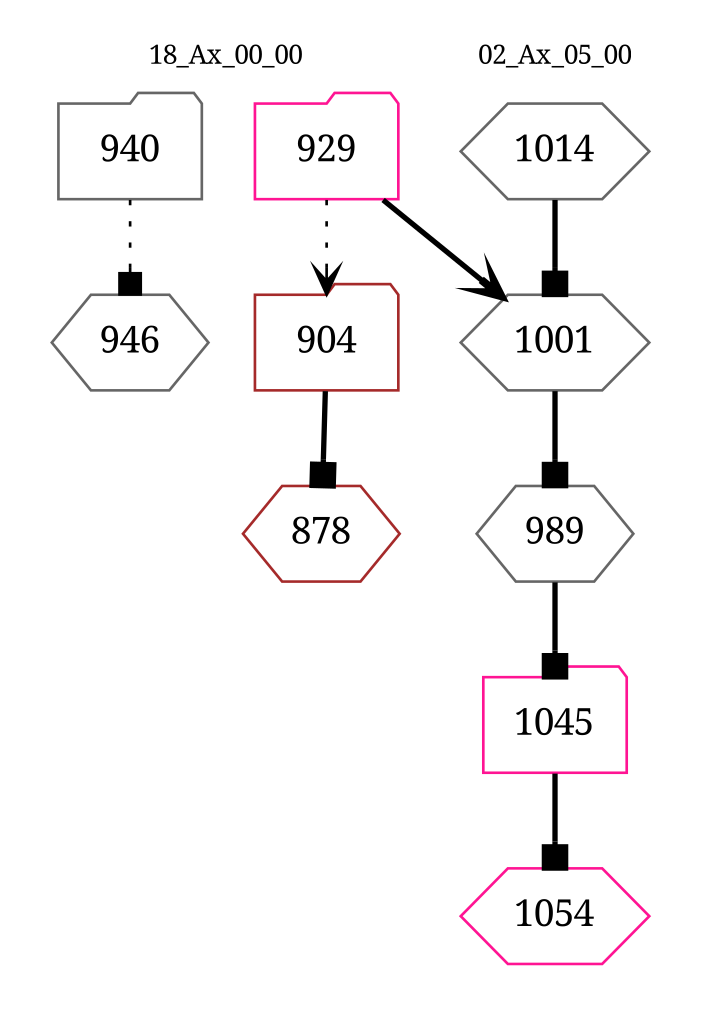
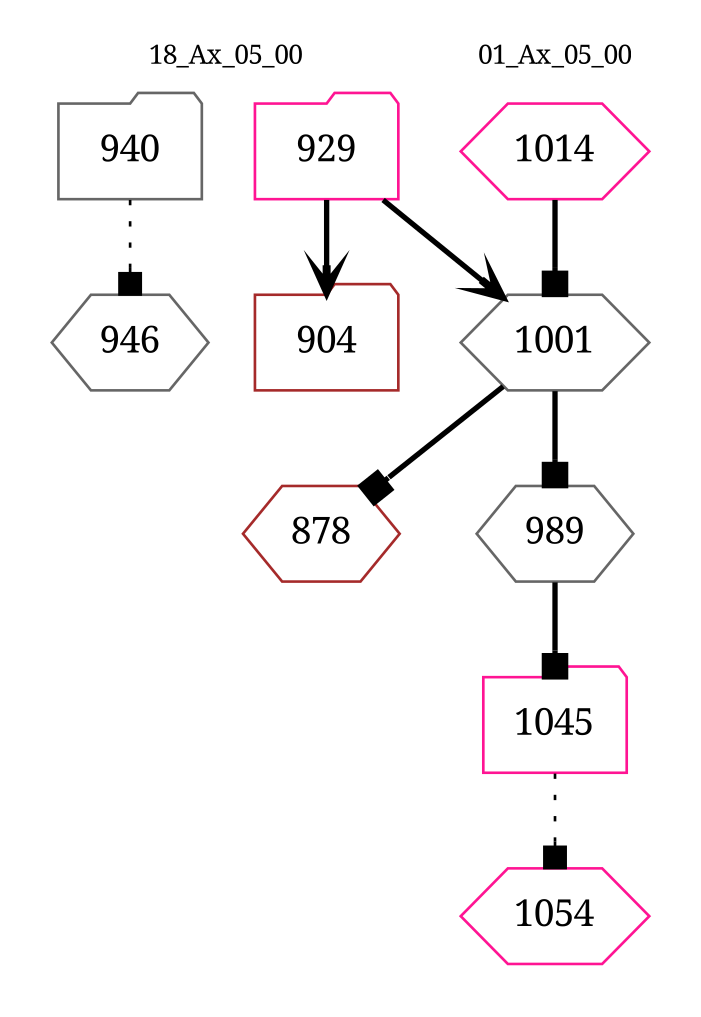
cluster "18_Ax_00_00": label "18_Ax_00_00" -> "18_Ax_05_00"
cluster "02_Ax_05_00": label "02_Ax_05_00" -> "01_Ax_05_00"
node "1014": color gray40 -> deeppink
edge "929" -> "904": style dotted -> bold
edge "904" -> "878": now "1001" -> "878"
edge "1045" -> "1054": style bold -> dotted
